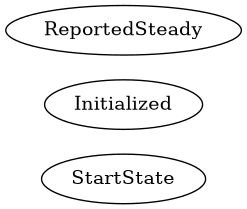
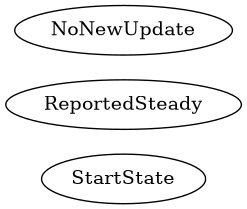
node "NoNewUpdate": added
node "Initialized": removed
